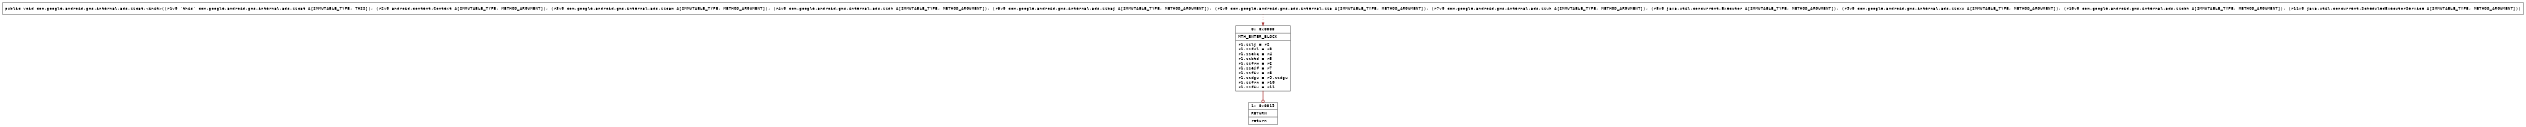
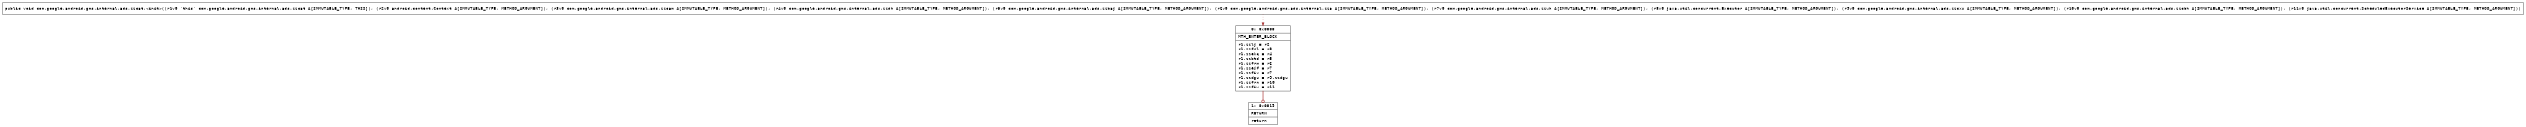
node "0: 0x0000": text "r1.zzfiv = r8" -> "r1.zzfiv = r7"
